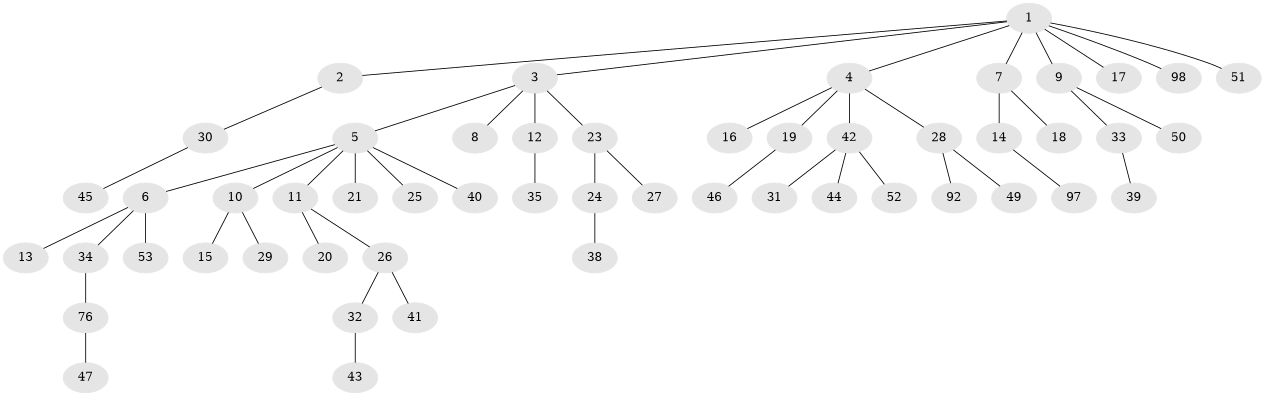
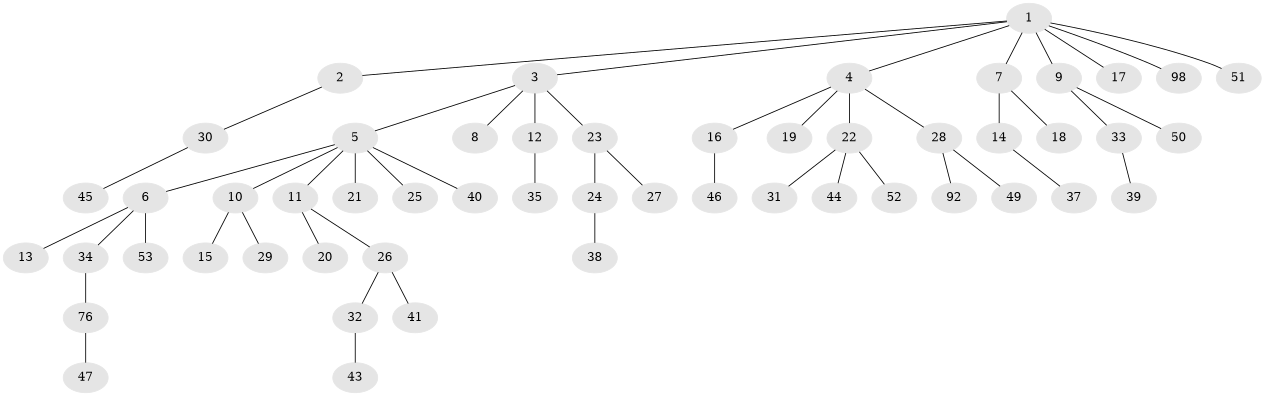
node "42": label "42" -> "22"
edge "19" -- "46": now "16" -- "46"
node "97": label "97" -> "37"
